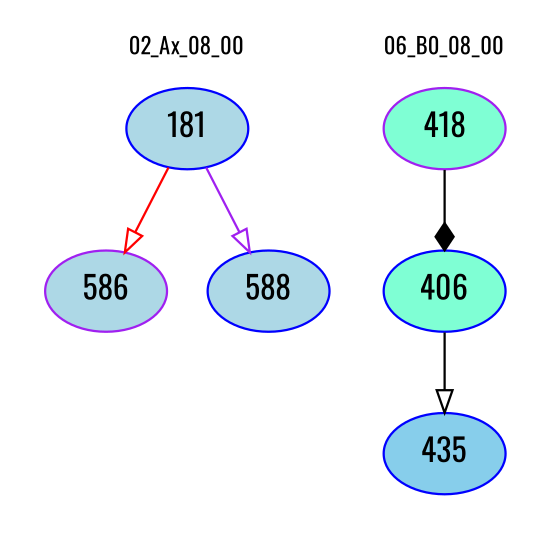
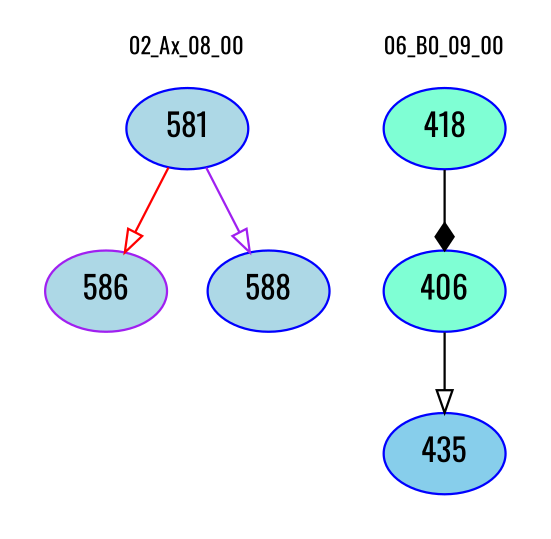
cluster "06_B0_08_00": label "06_B0_08_00" -> "06_B0_09_00"
node "181": label "181" -> "581"
node "418": color purple -> blue
